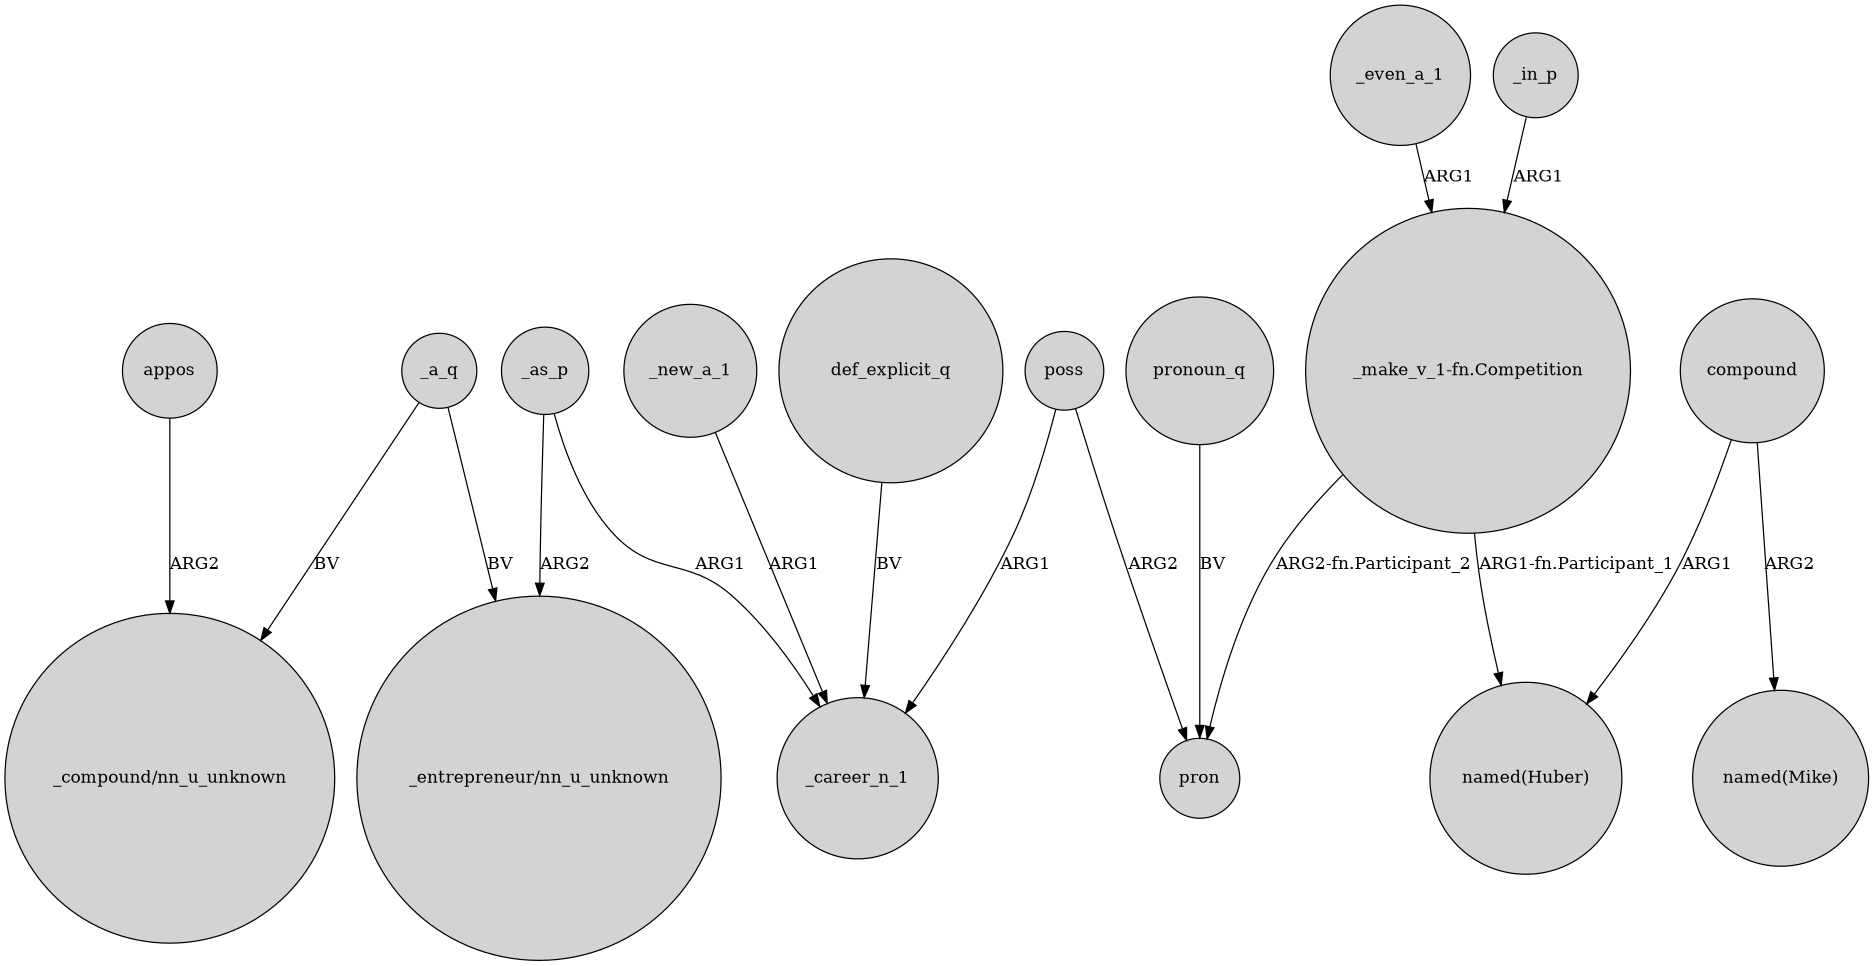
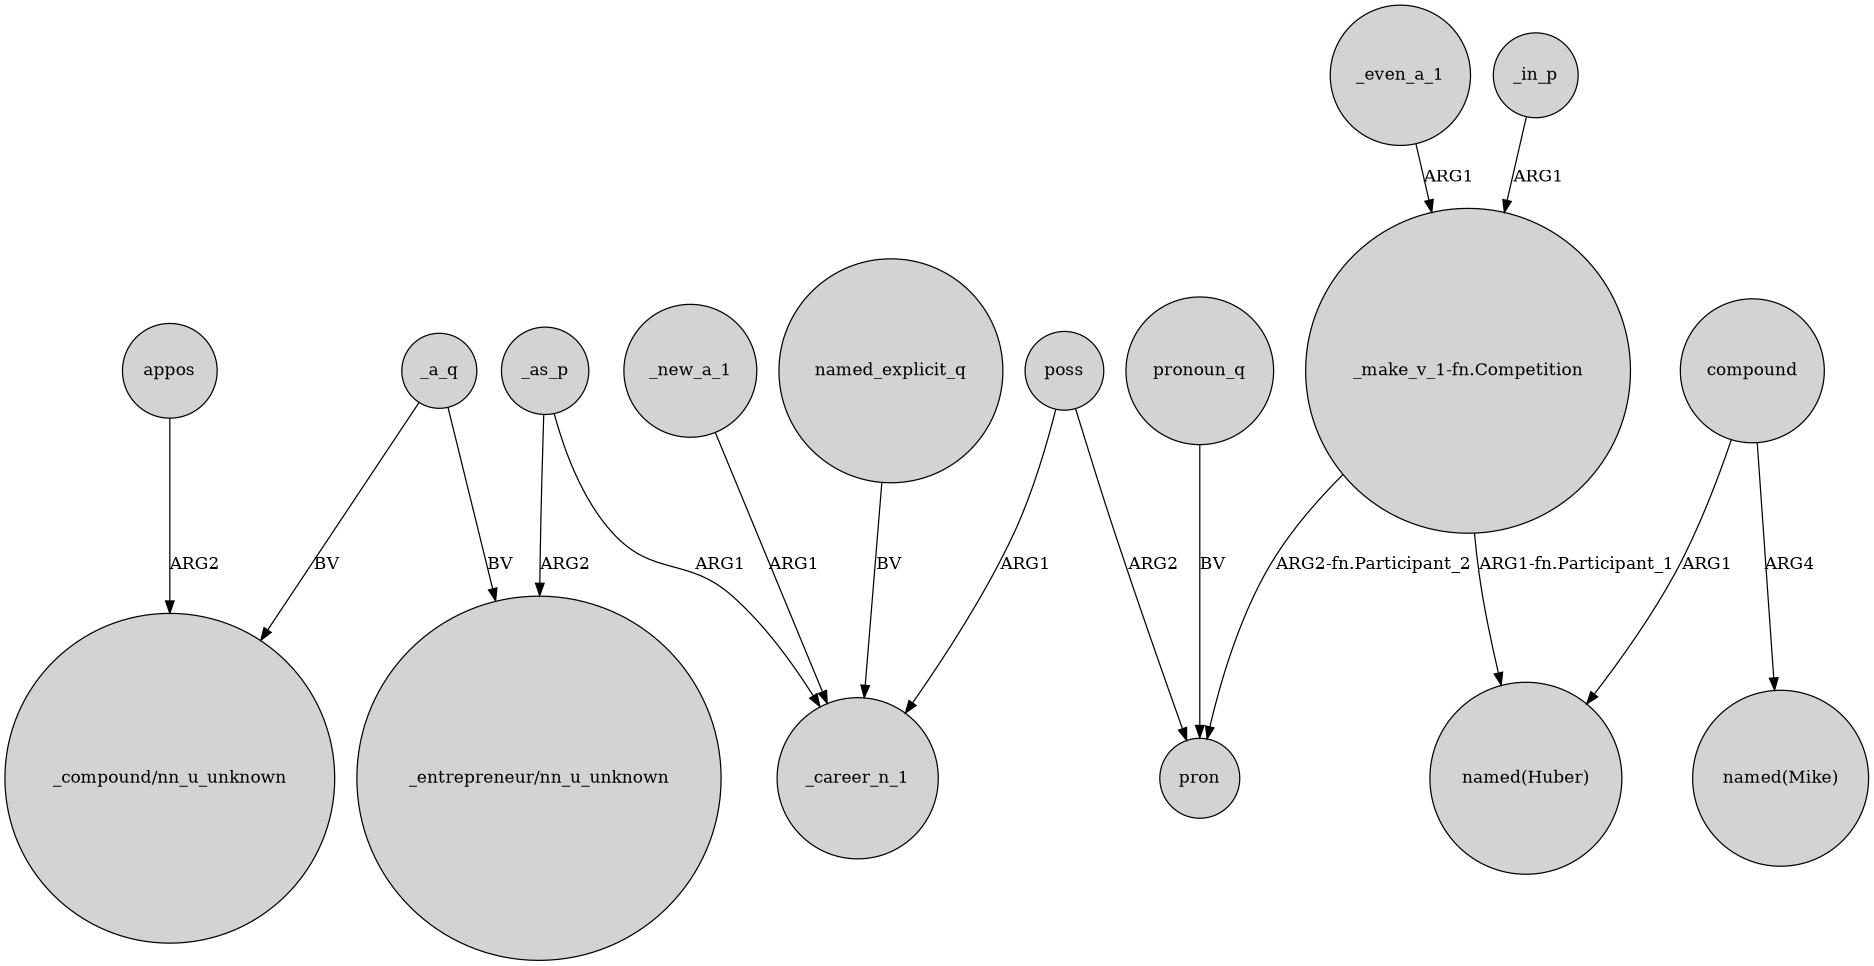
node "def_explicit_q": label "def_explicit_q" -> "named_explicit_q"
edge "compound" -> "named(Mike)": label "ARG2" -> "ARG4"
